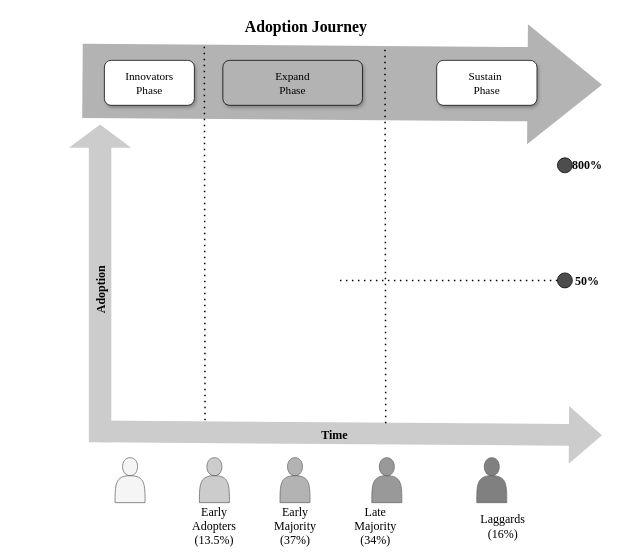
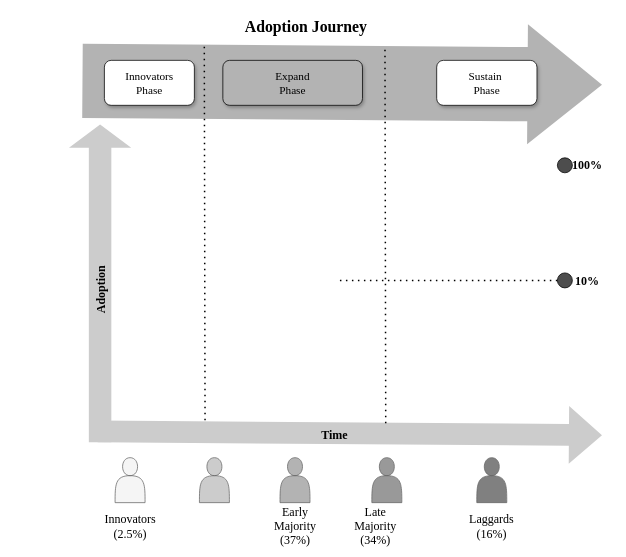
node "800%": label "800%" -> "100%"
node "50%": label "50%" -> "10%"
node "Innovators (2.5%)": added
node "Early Adopters (13.5%)": removed
node "Laggards (16%)": moved (503, 526) -> (492, 526)
